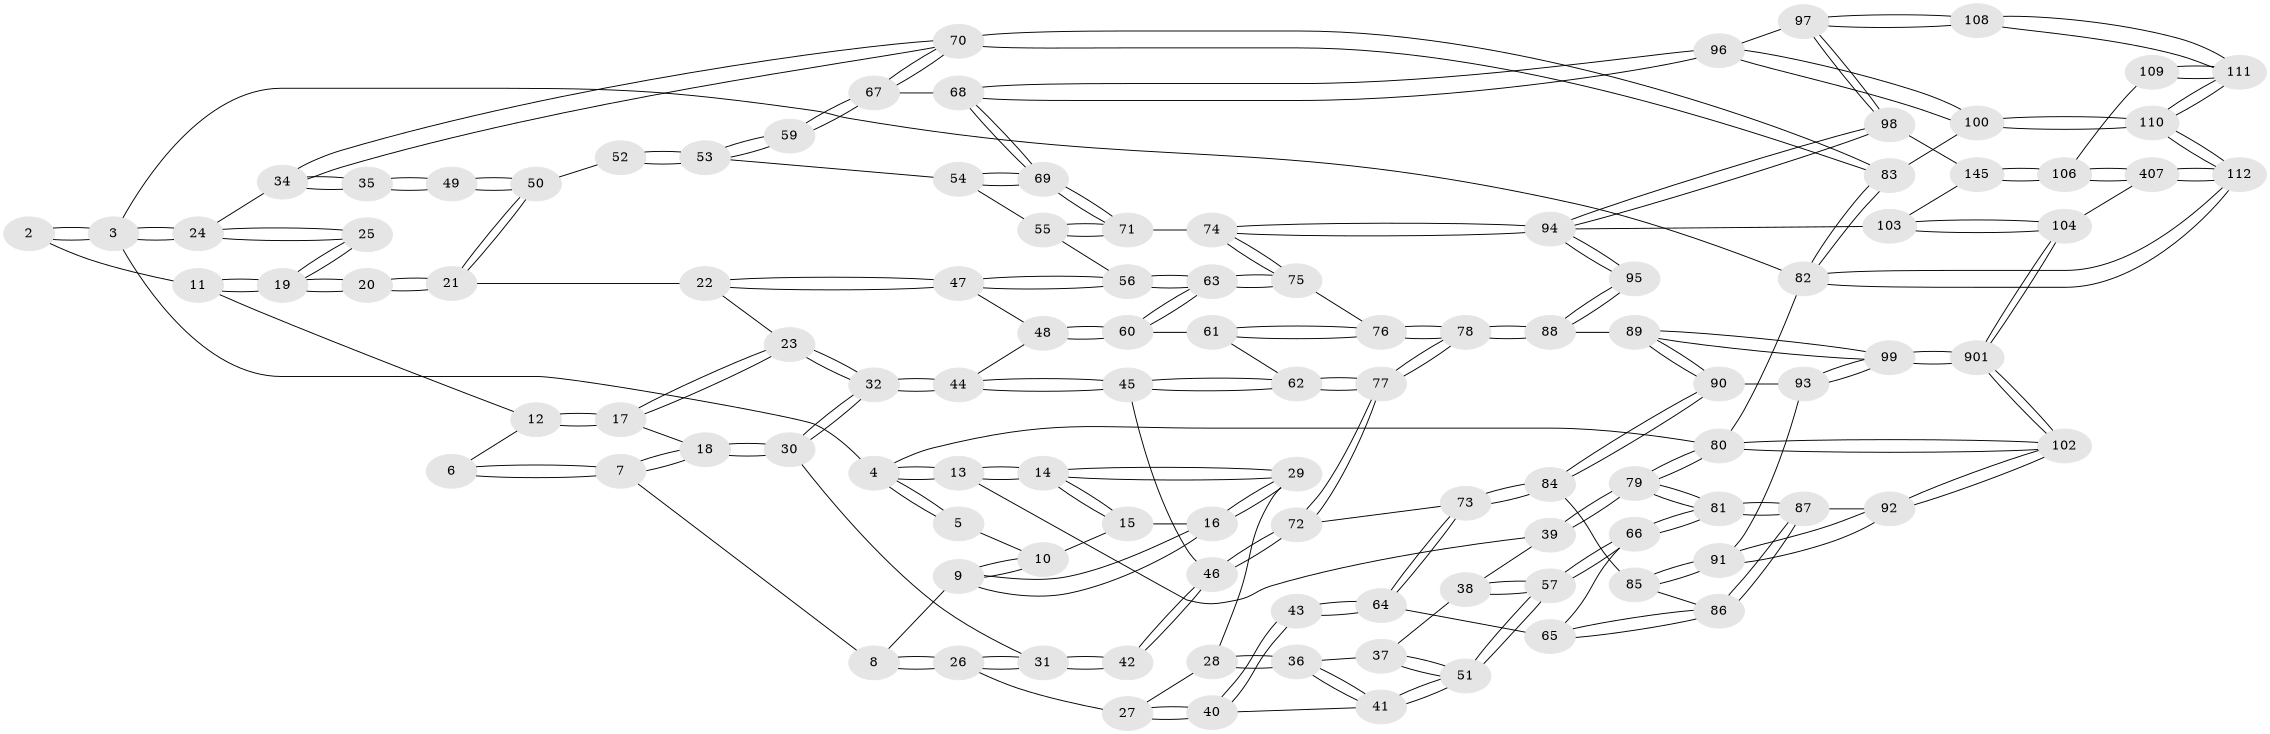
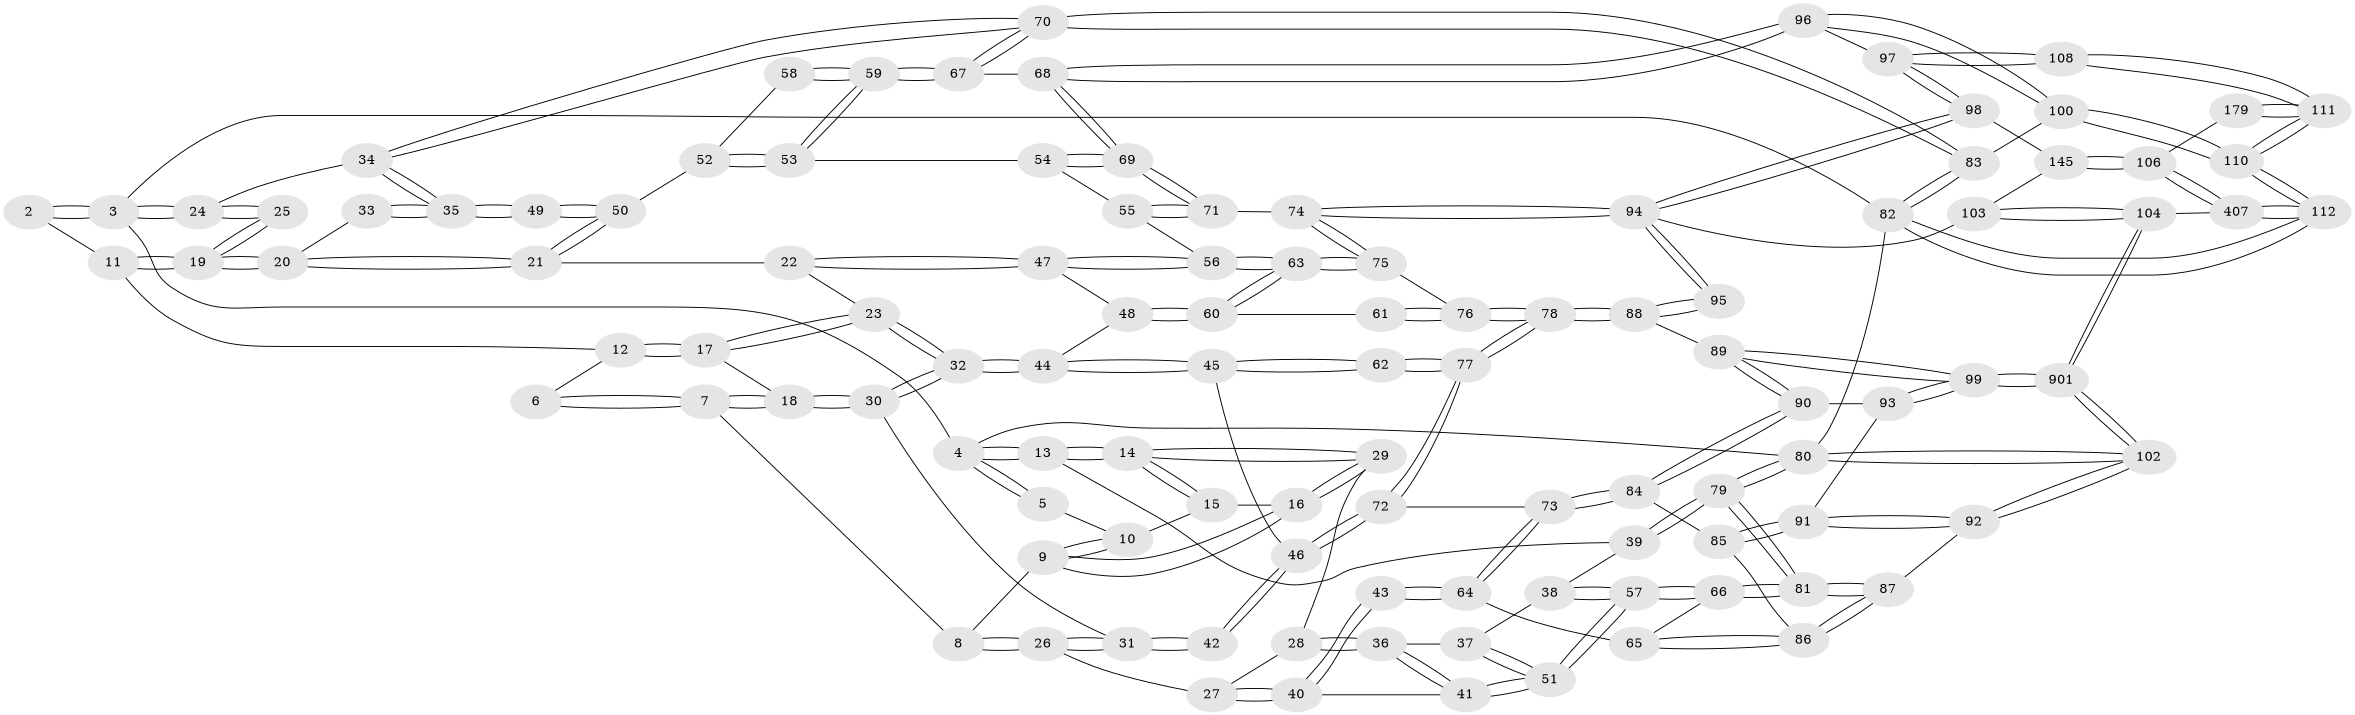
node "109": label "109" -> "179"
node "58": added
node "33": added
edge "61" -- "62": removed
